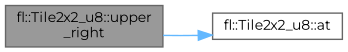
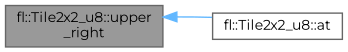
edge "fl::Tile2x2_u8::upper _right" -> "fl::Tile2x2_u8::at": reversed
